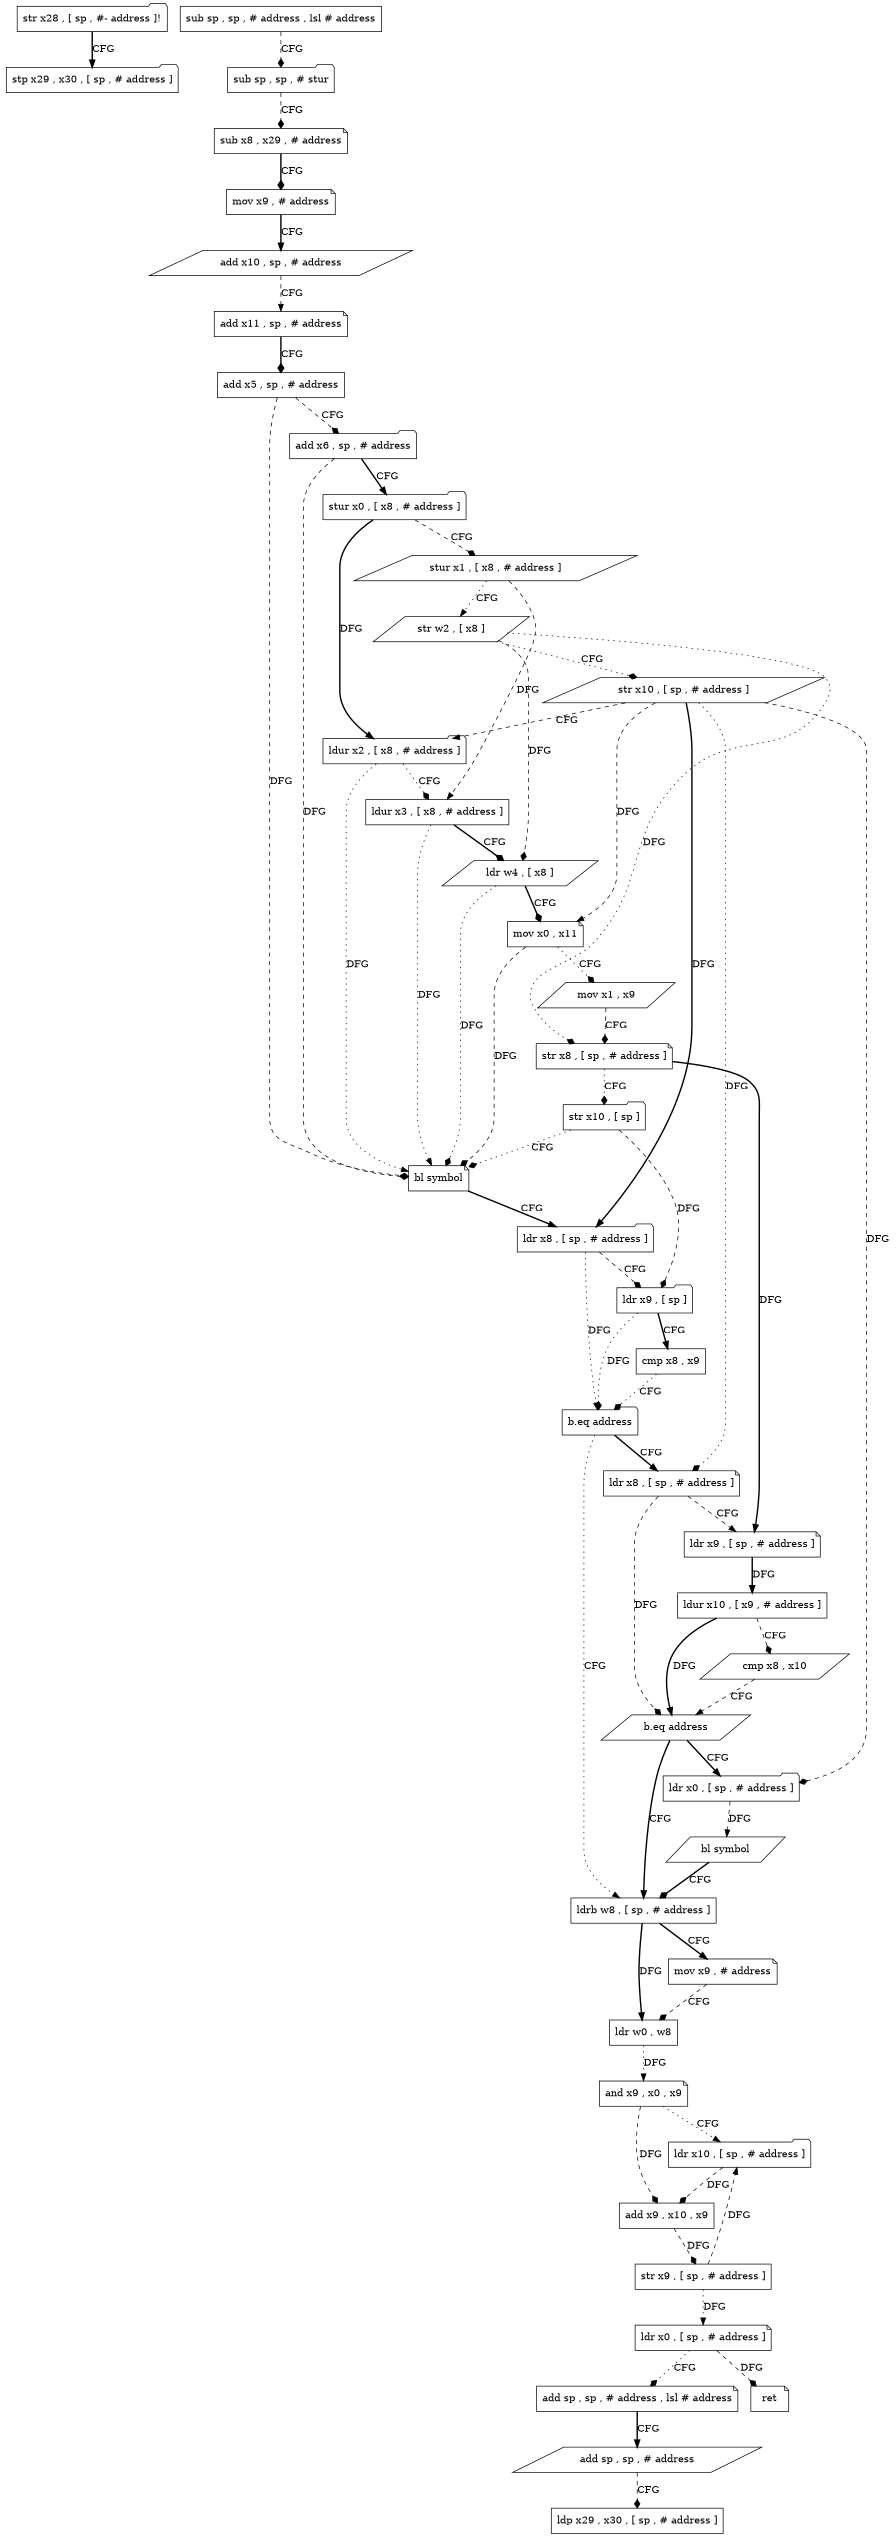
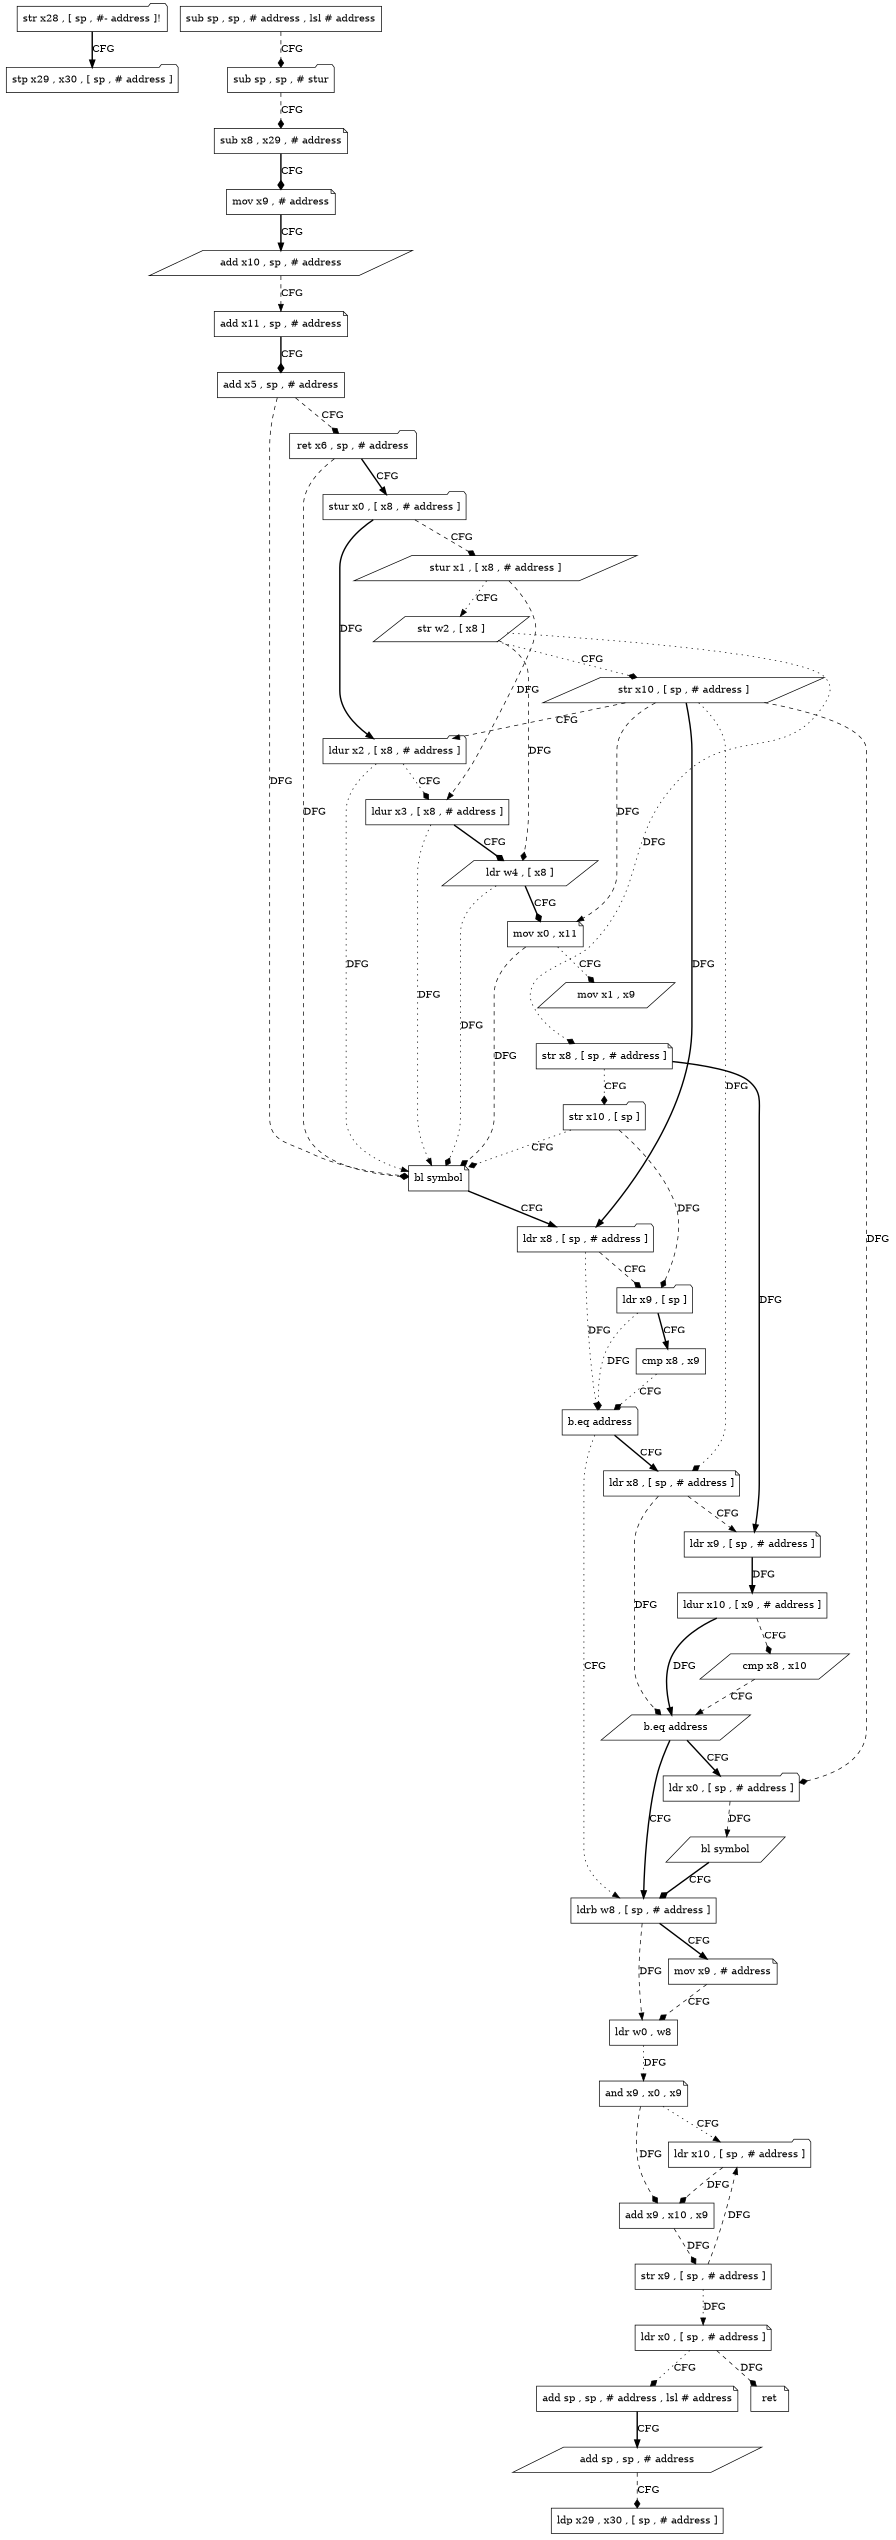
node "add x6 , sp , # address": label "add x6 , sp , # address" -> "ret x6 , sp , # address"
edge "mov x1 , x9" -> "str x8 , [ sp , # address ]": removed, label "CFG"
edge "ldrb w8 , [ sp , # address ]" -> "ldr w0 , w8": style bold -> dashed
